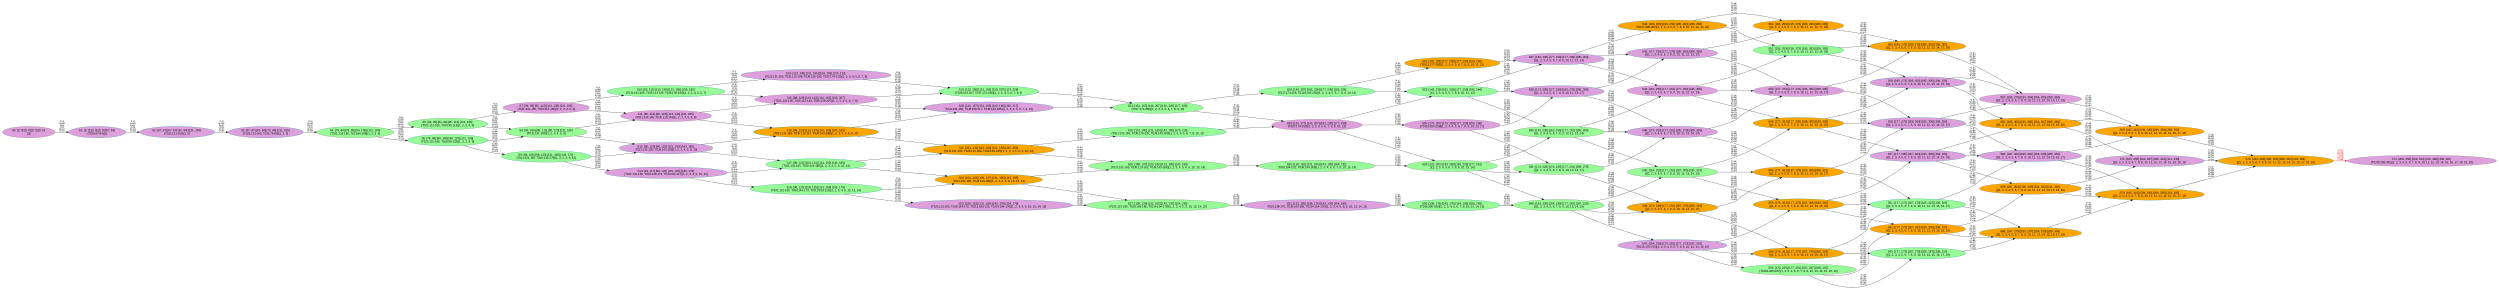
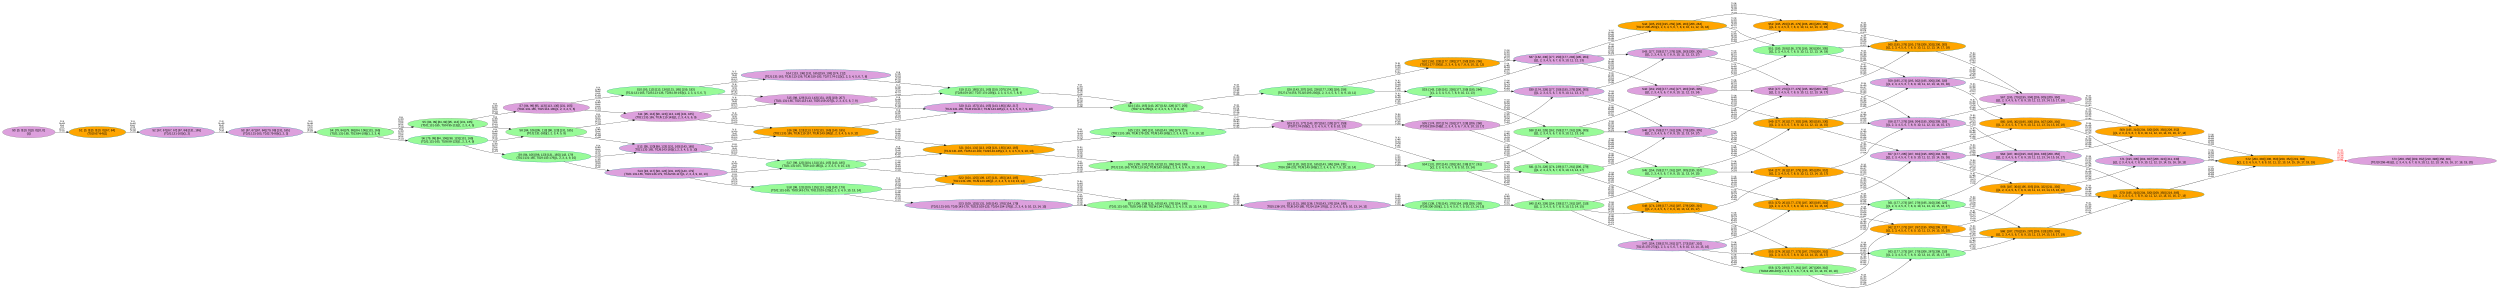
node "S1: [0, 0] [0, 0] [0, 0] [67, 84] {T0J0:67-84}{1}": fillcolor plum -> orange
